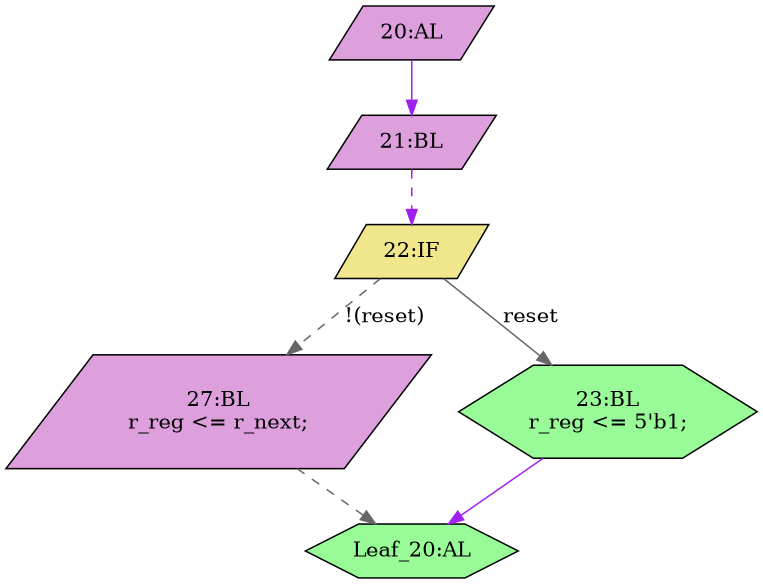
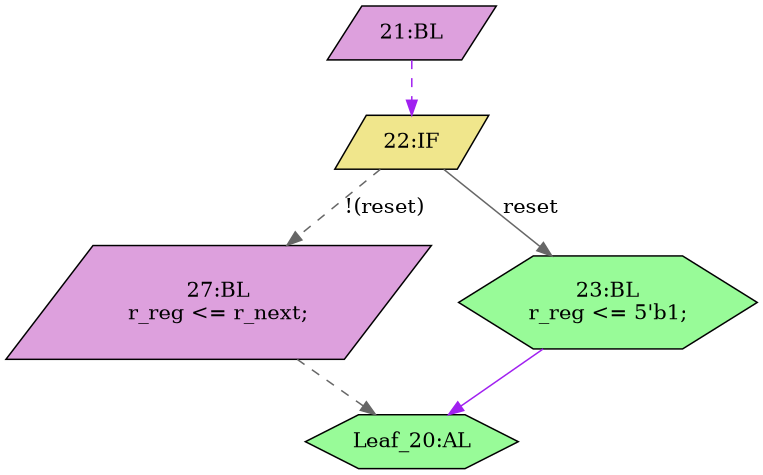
node "20:AL": removed
